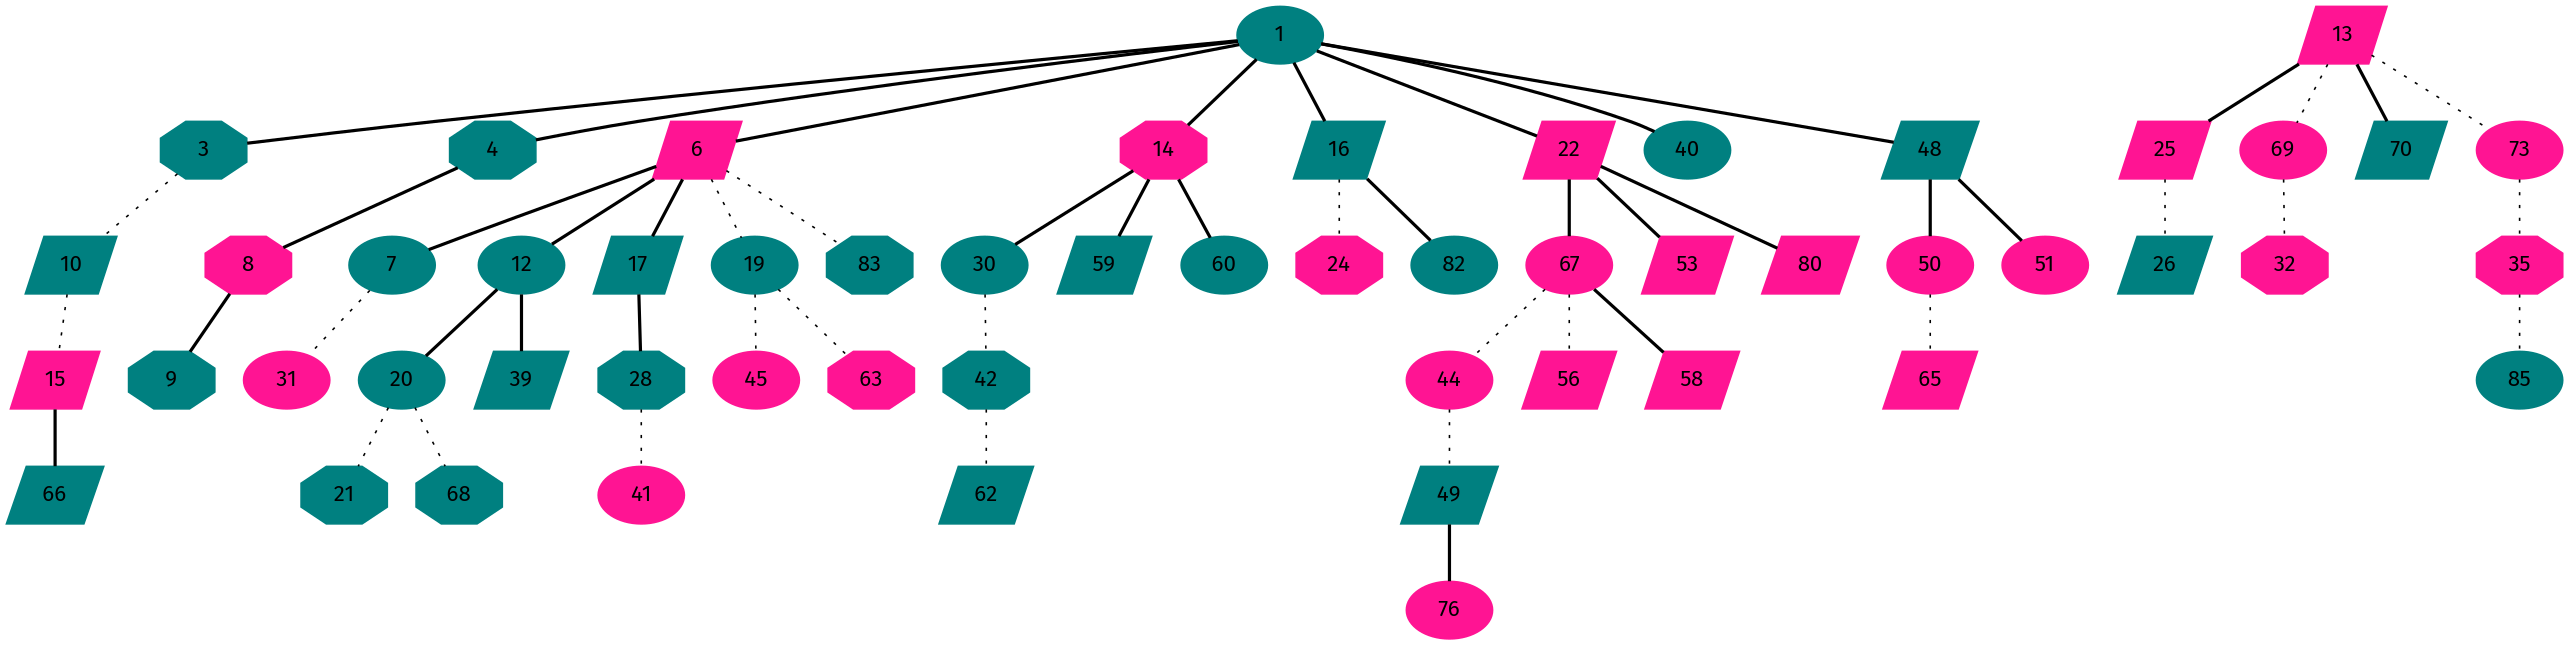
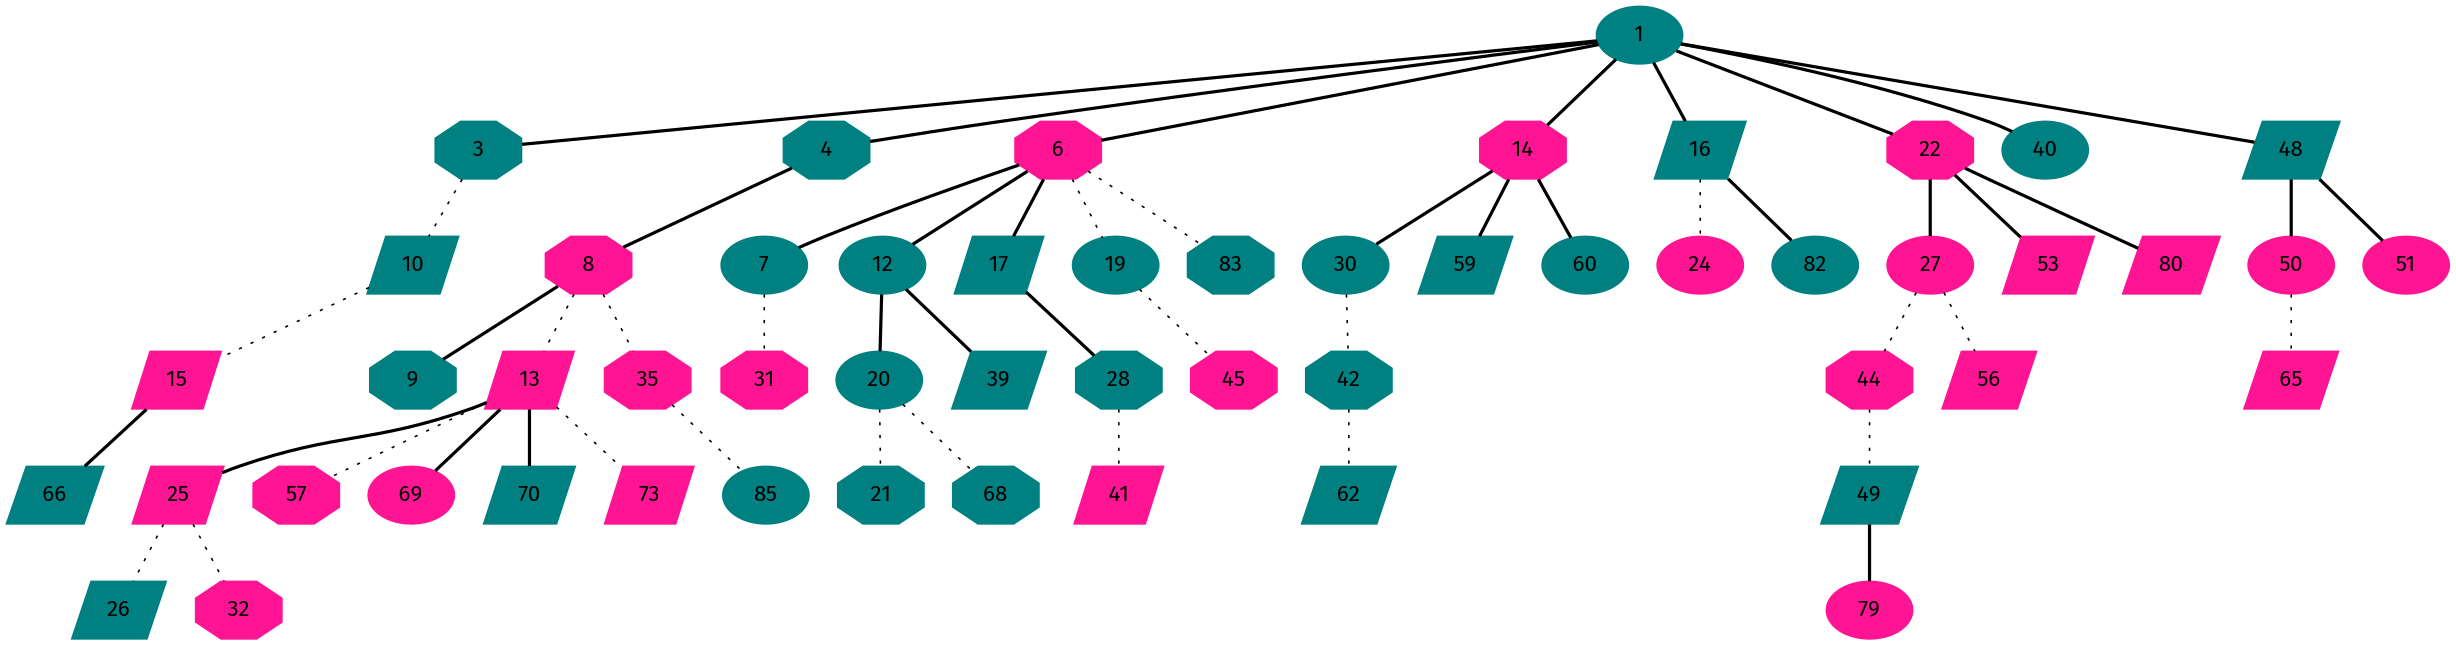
edge "13" -- "69": style dotted -> bold
node "6": shape parallelogram -> octagon
node "22": shape parallelogram -> octagon
node "73": shape ellipse -> parallelogram
edge "69" -- "32": now "25" -- "32"
edge "73" -- "35": now "8" -- "35"
node "24": shape octagon -> ellipse
node "67": label "67" -> "27"
edge "8" -- "13": added
node "31": shape ellipse -> octagon
node "45": shape ellipse -> octagon
node "63": removed
node "44": shape ellipse -> octagon
node "58": removed
node "57": added
node "41": shape ellipse -> parallelogram
node "76": label "76" -> "79"
